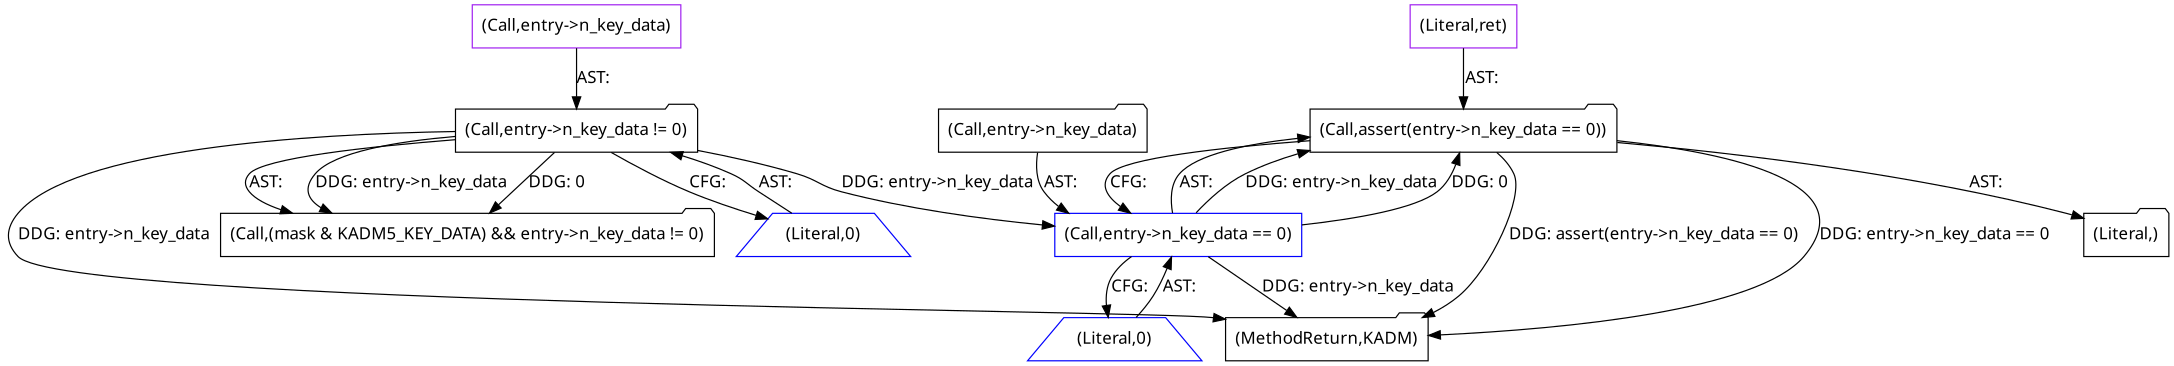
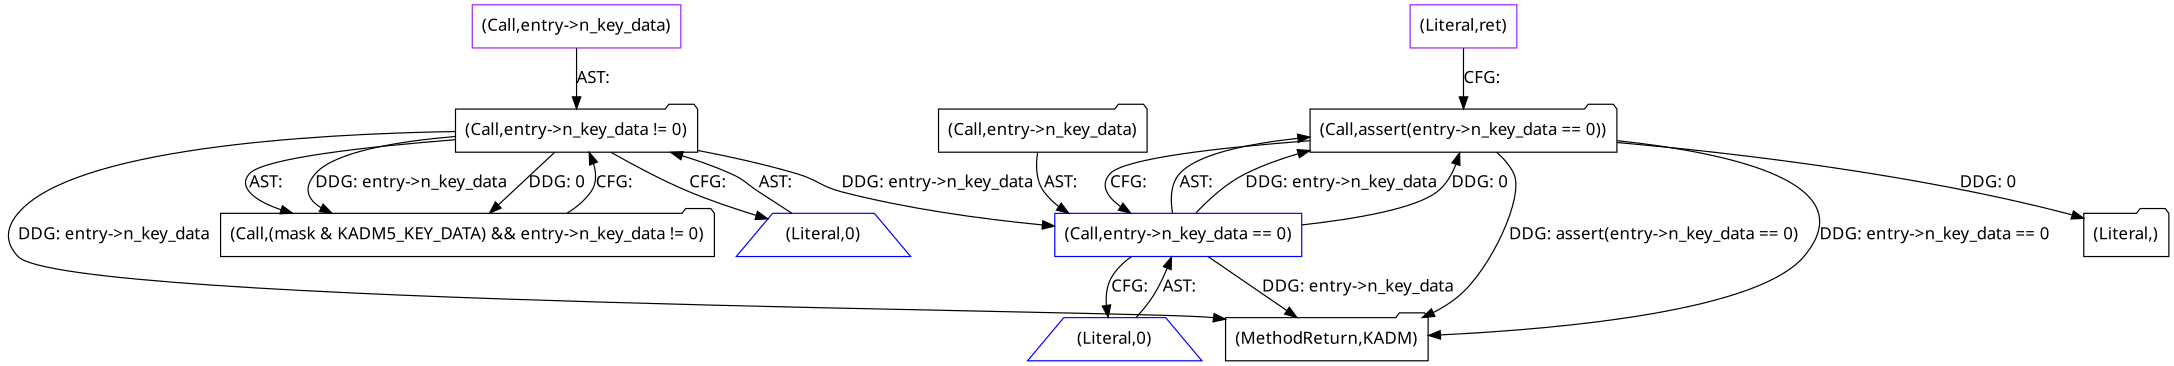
edge "(Literal,ret)" -> "(Call,assert(entry->n_key_data == 0))": label "AST: " -> "CFG: "
edge "(Call,assert(entry->n_key_data == 0))" -> "(Literal,)": label "AST: " -> "DDG: 0"
edge "(Call,(mask & KADM5_KEY_DATA) && entry->n_key_data != 0)" -> "(Call,entry->n_key_data != 0)": added, label "CFG:"
